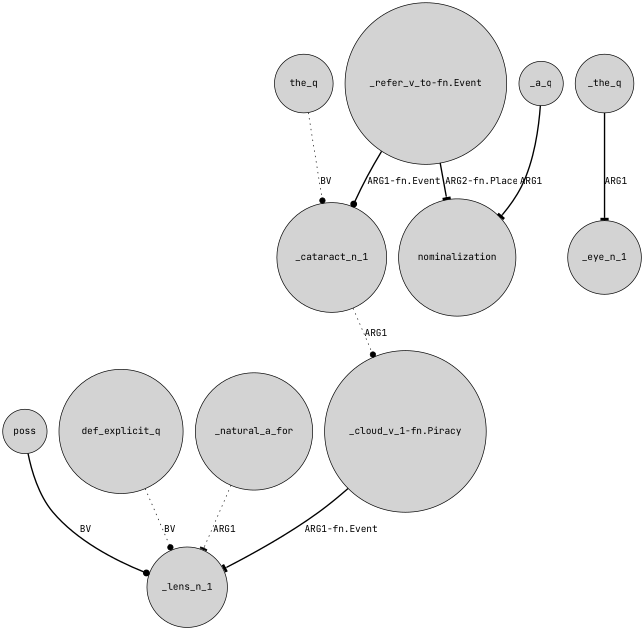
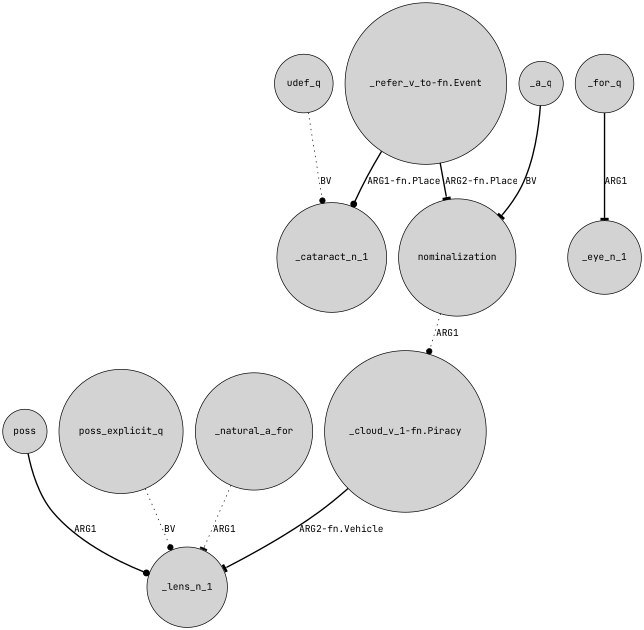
node "the_q": label "the_q" -> "udef_q"
node "_the_q": label "_the_q" -> "_for_q"
edge "_refer_v_to-fn.Event" -> "_cataract_n_1": label "ARG1-fn.Event" -> "ARG1-fn.Place"
edge "_a_q" -> "nominalization": label "ARG1" -> "BV"
edge "_cataract_n_1" -> "_cloud_v_1-fn.Piracy": now "nominalization" -> "_cloud_v_1-fn.Piracy"
node "def_explicit_q": label "def_explicit_q" -> "poss_explicit_q"
edge "poss" -> "_lens_n_1": label "BV" -> "ARG1"
edge "_cloud_v_1-fn.Piracy" -> "_lens_n_1": label "ARG1-fn.Event" -> "ARG2-fn.Vehicle"
